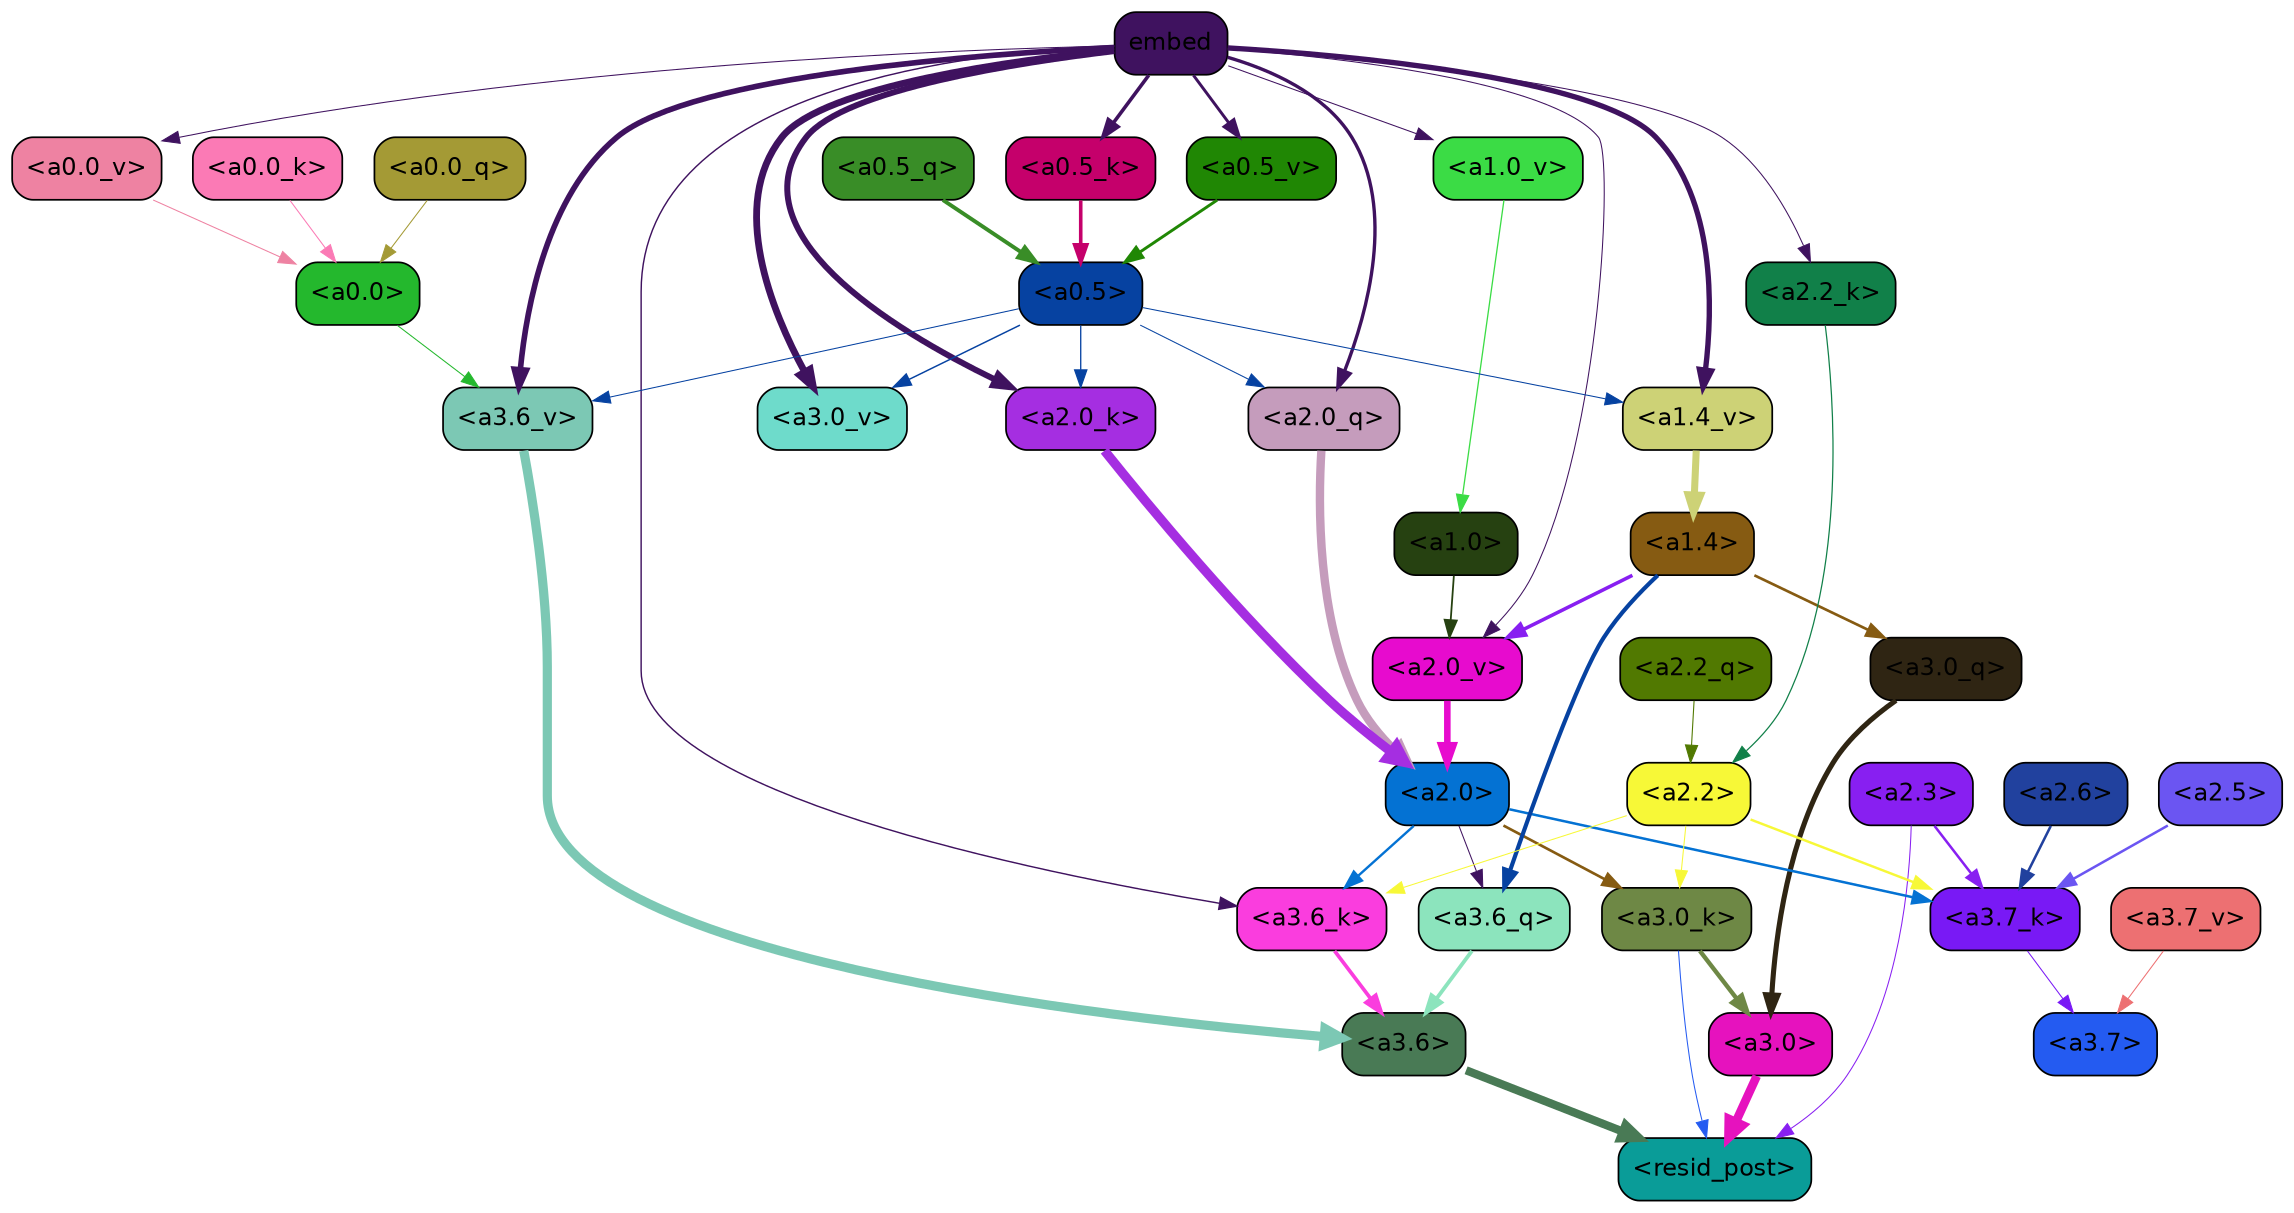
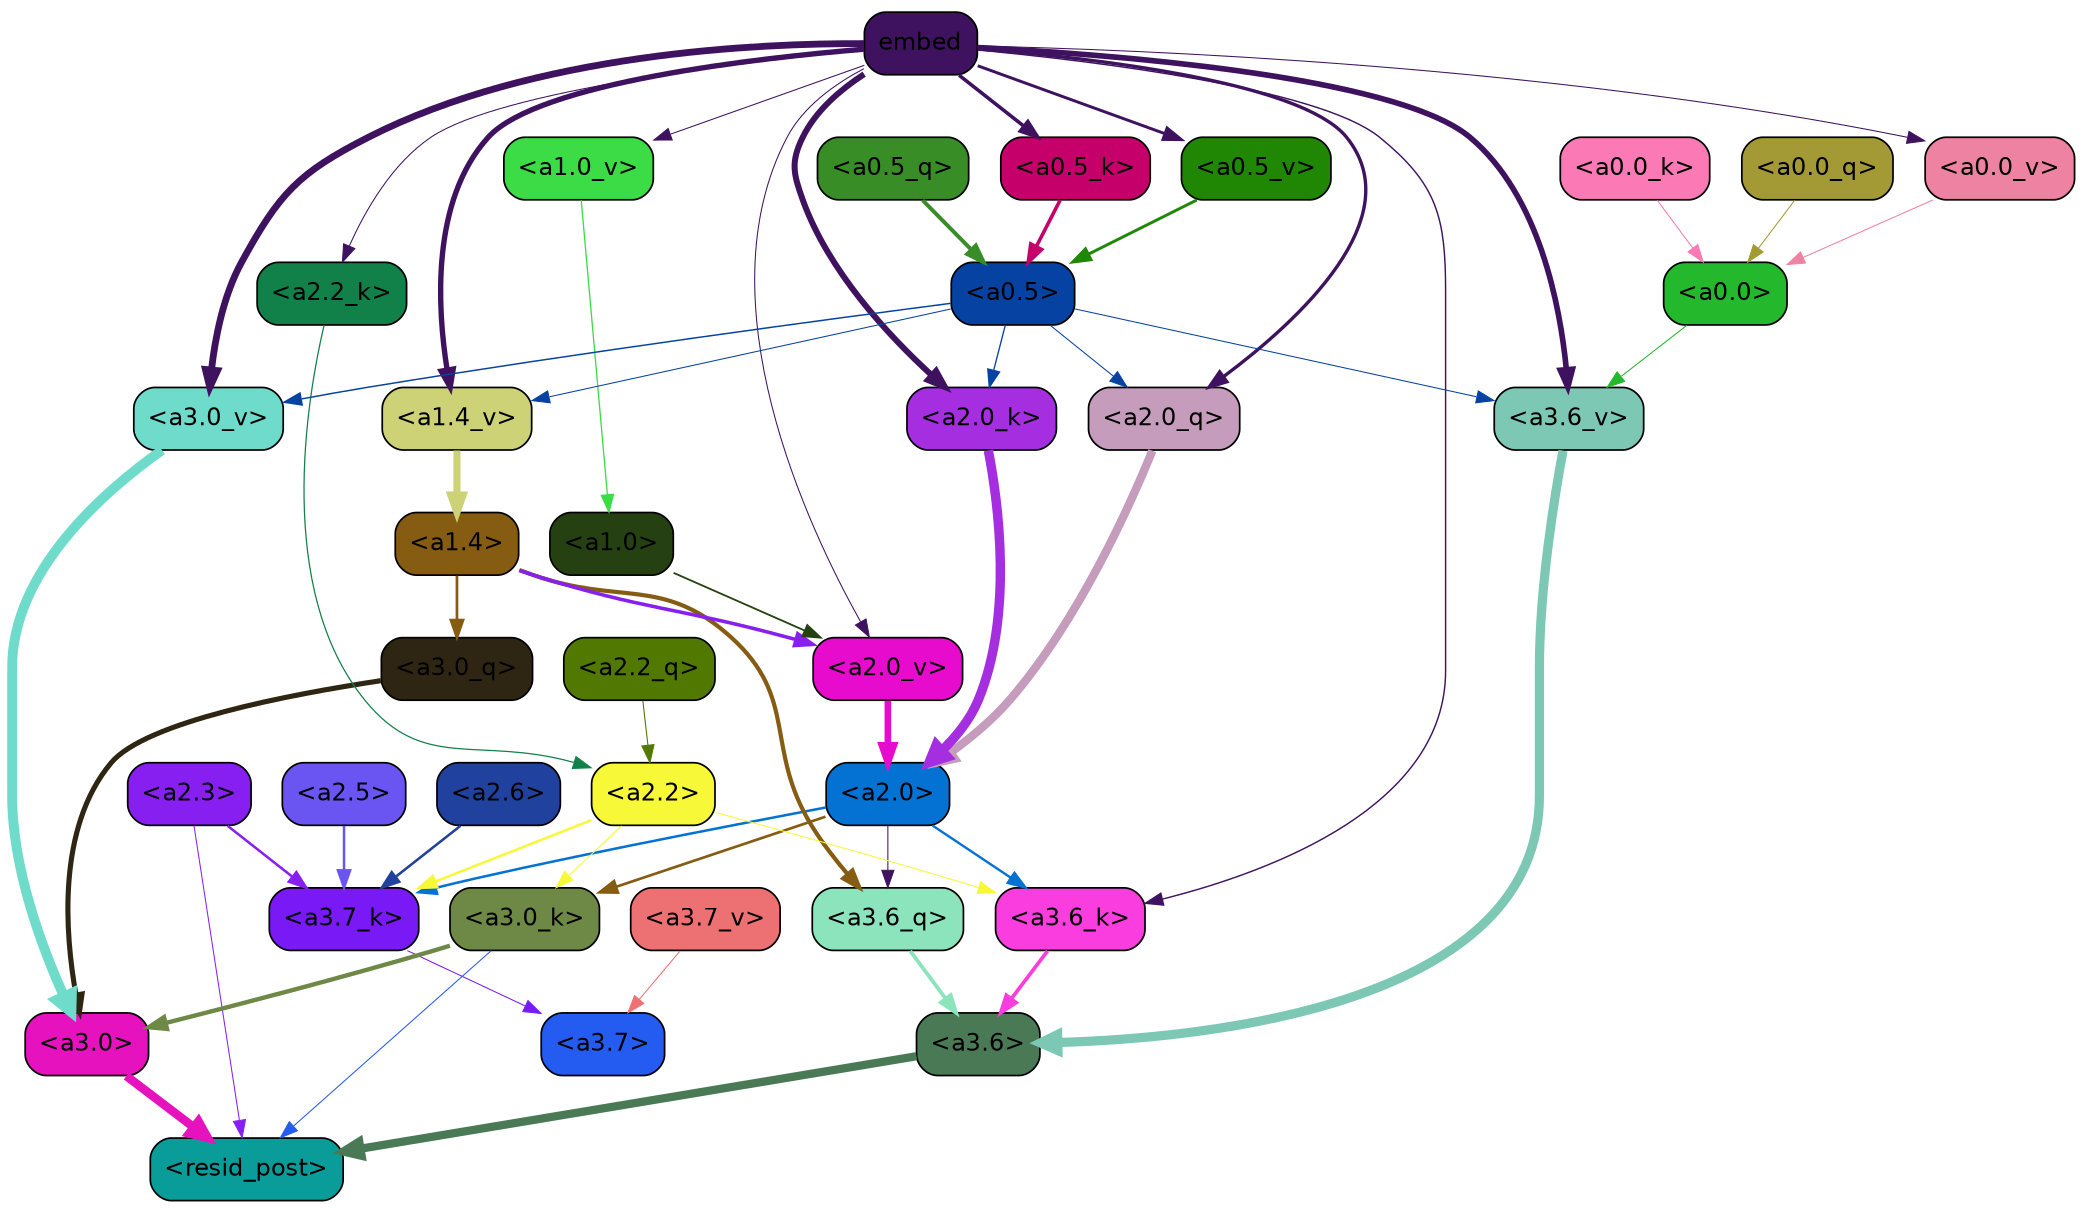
edge "<a3.0_v>" -> "<a3.0>": added
edge "<a1.4>" -> "<a3.6_q>": color #0642a1 -> #865b12
